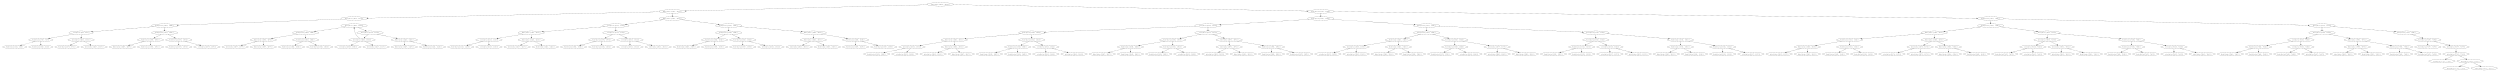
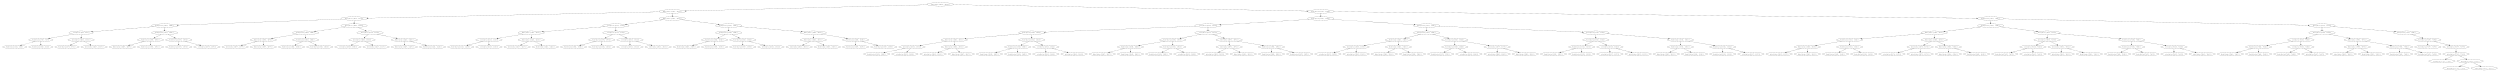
edge "Node{data=[1086, 1086]}" -> "Node{data=[1084, 1084]}": now "Node{data=[1076, 1076]}" -> "Node{data=[1084, 1084]}"
